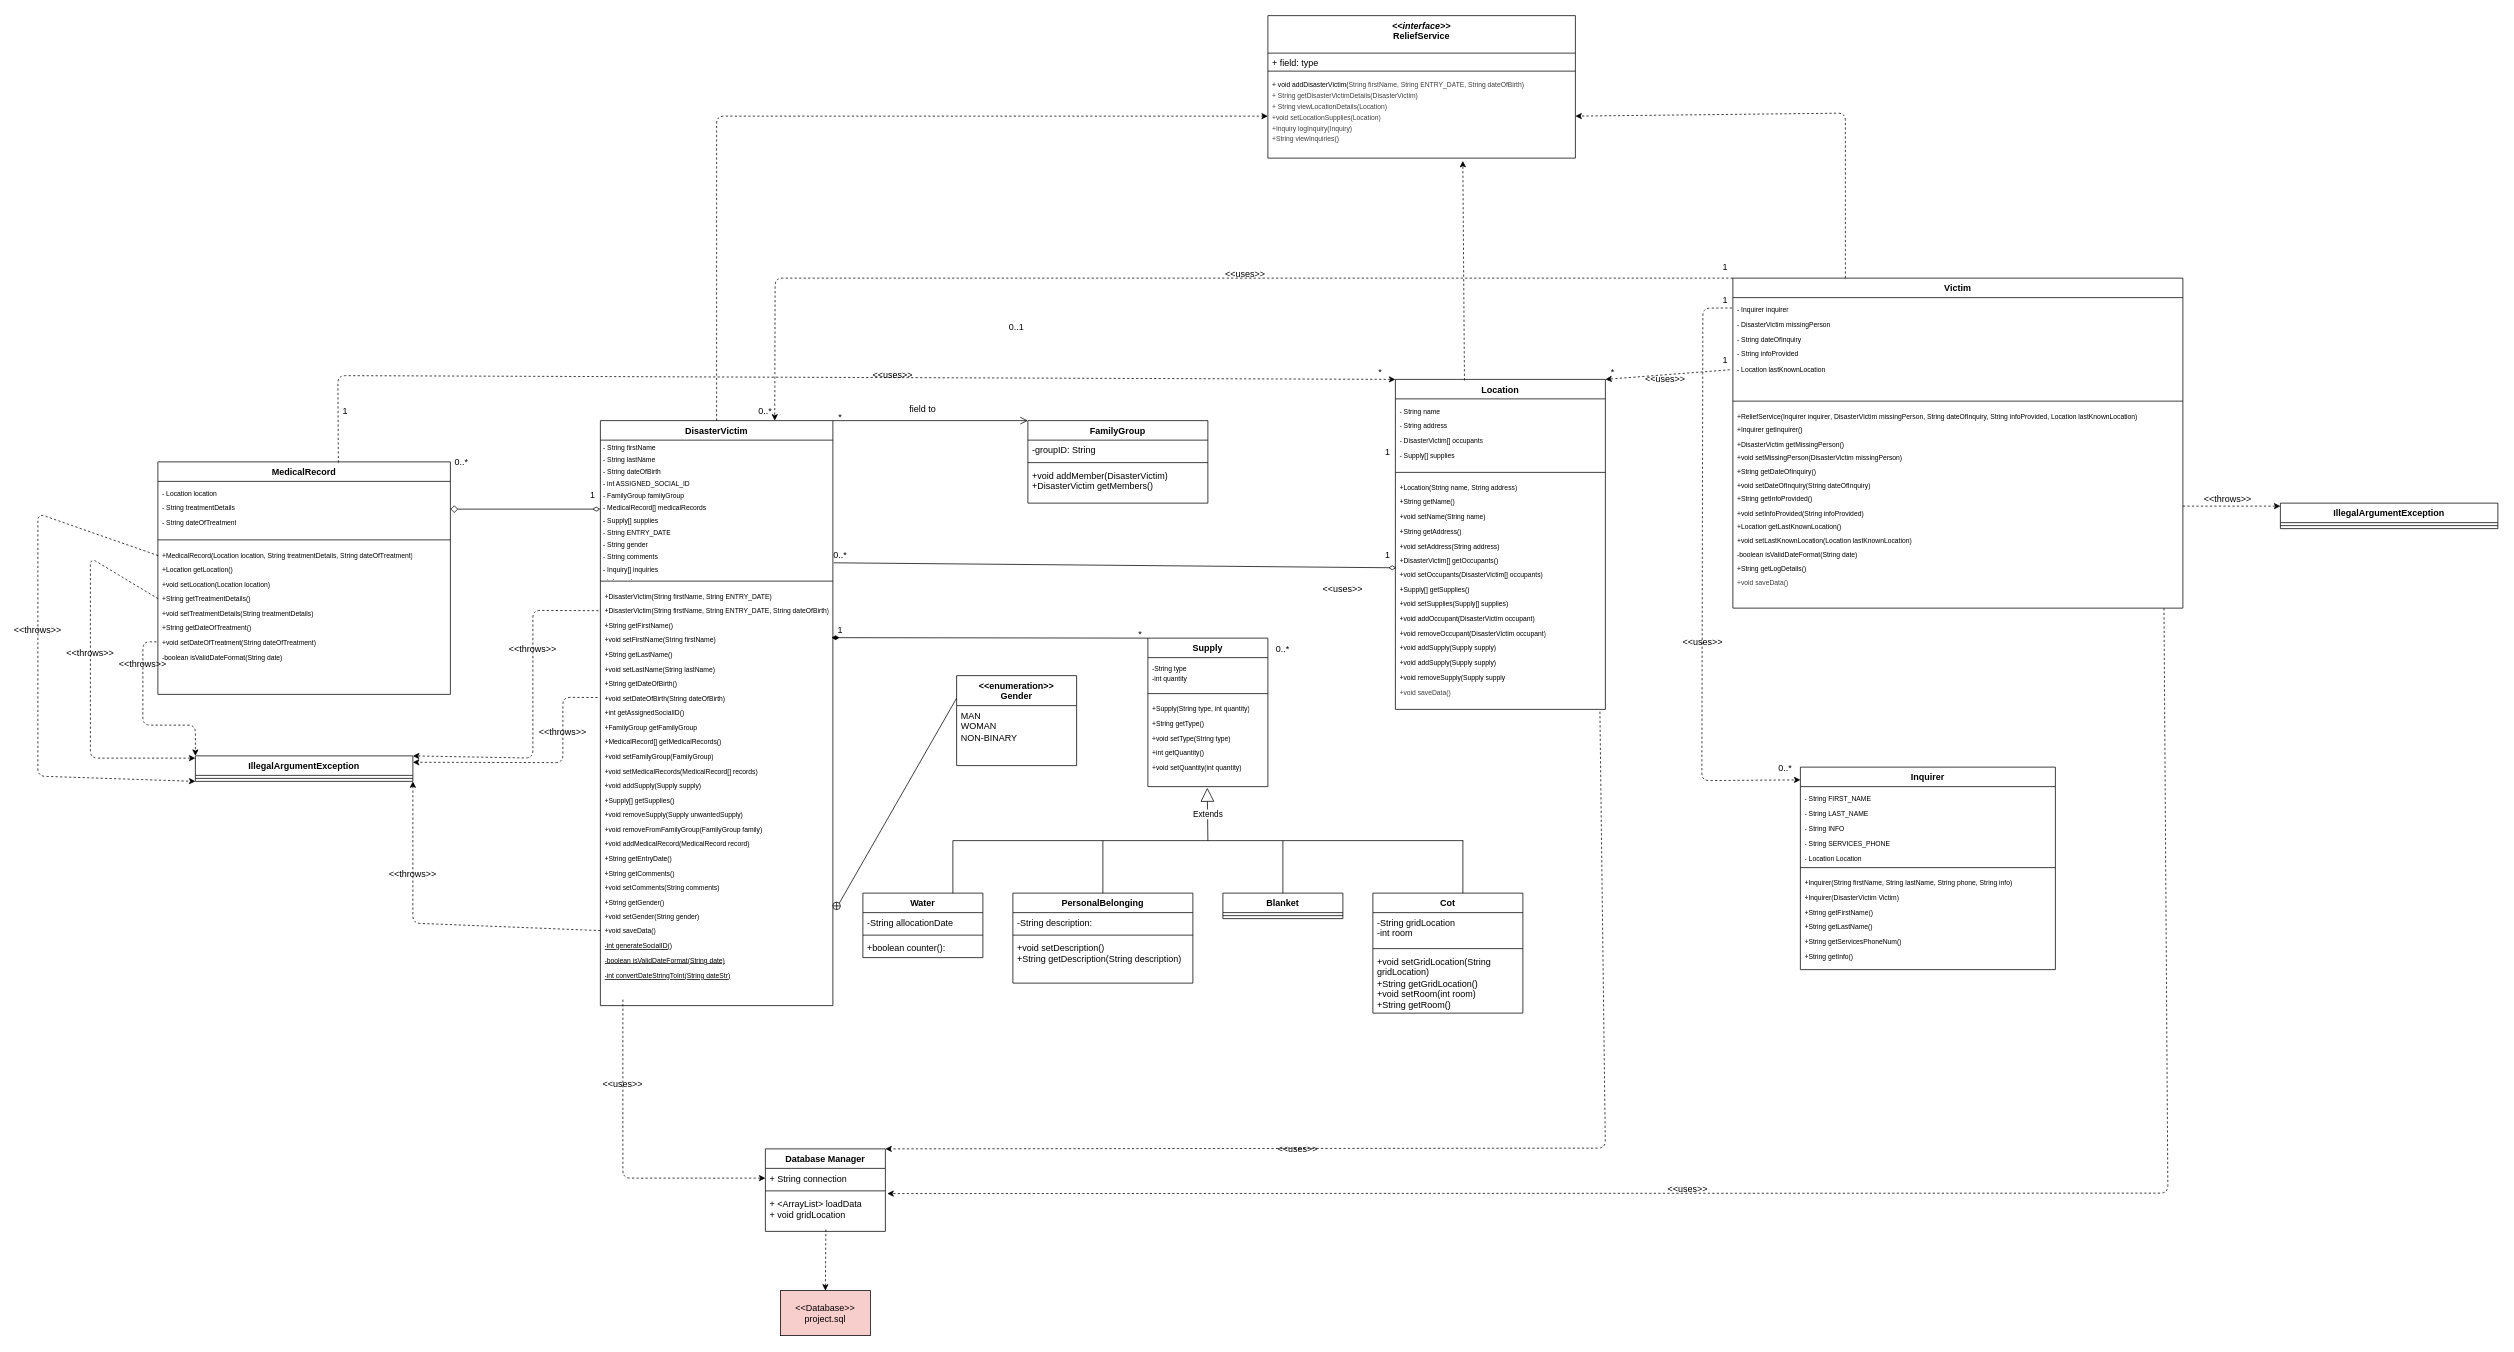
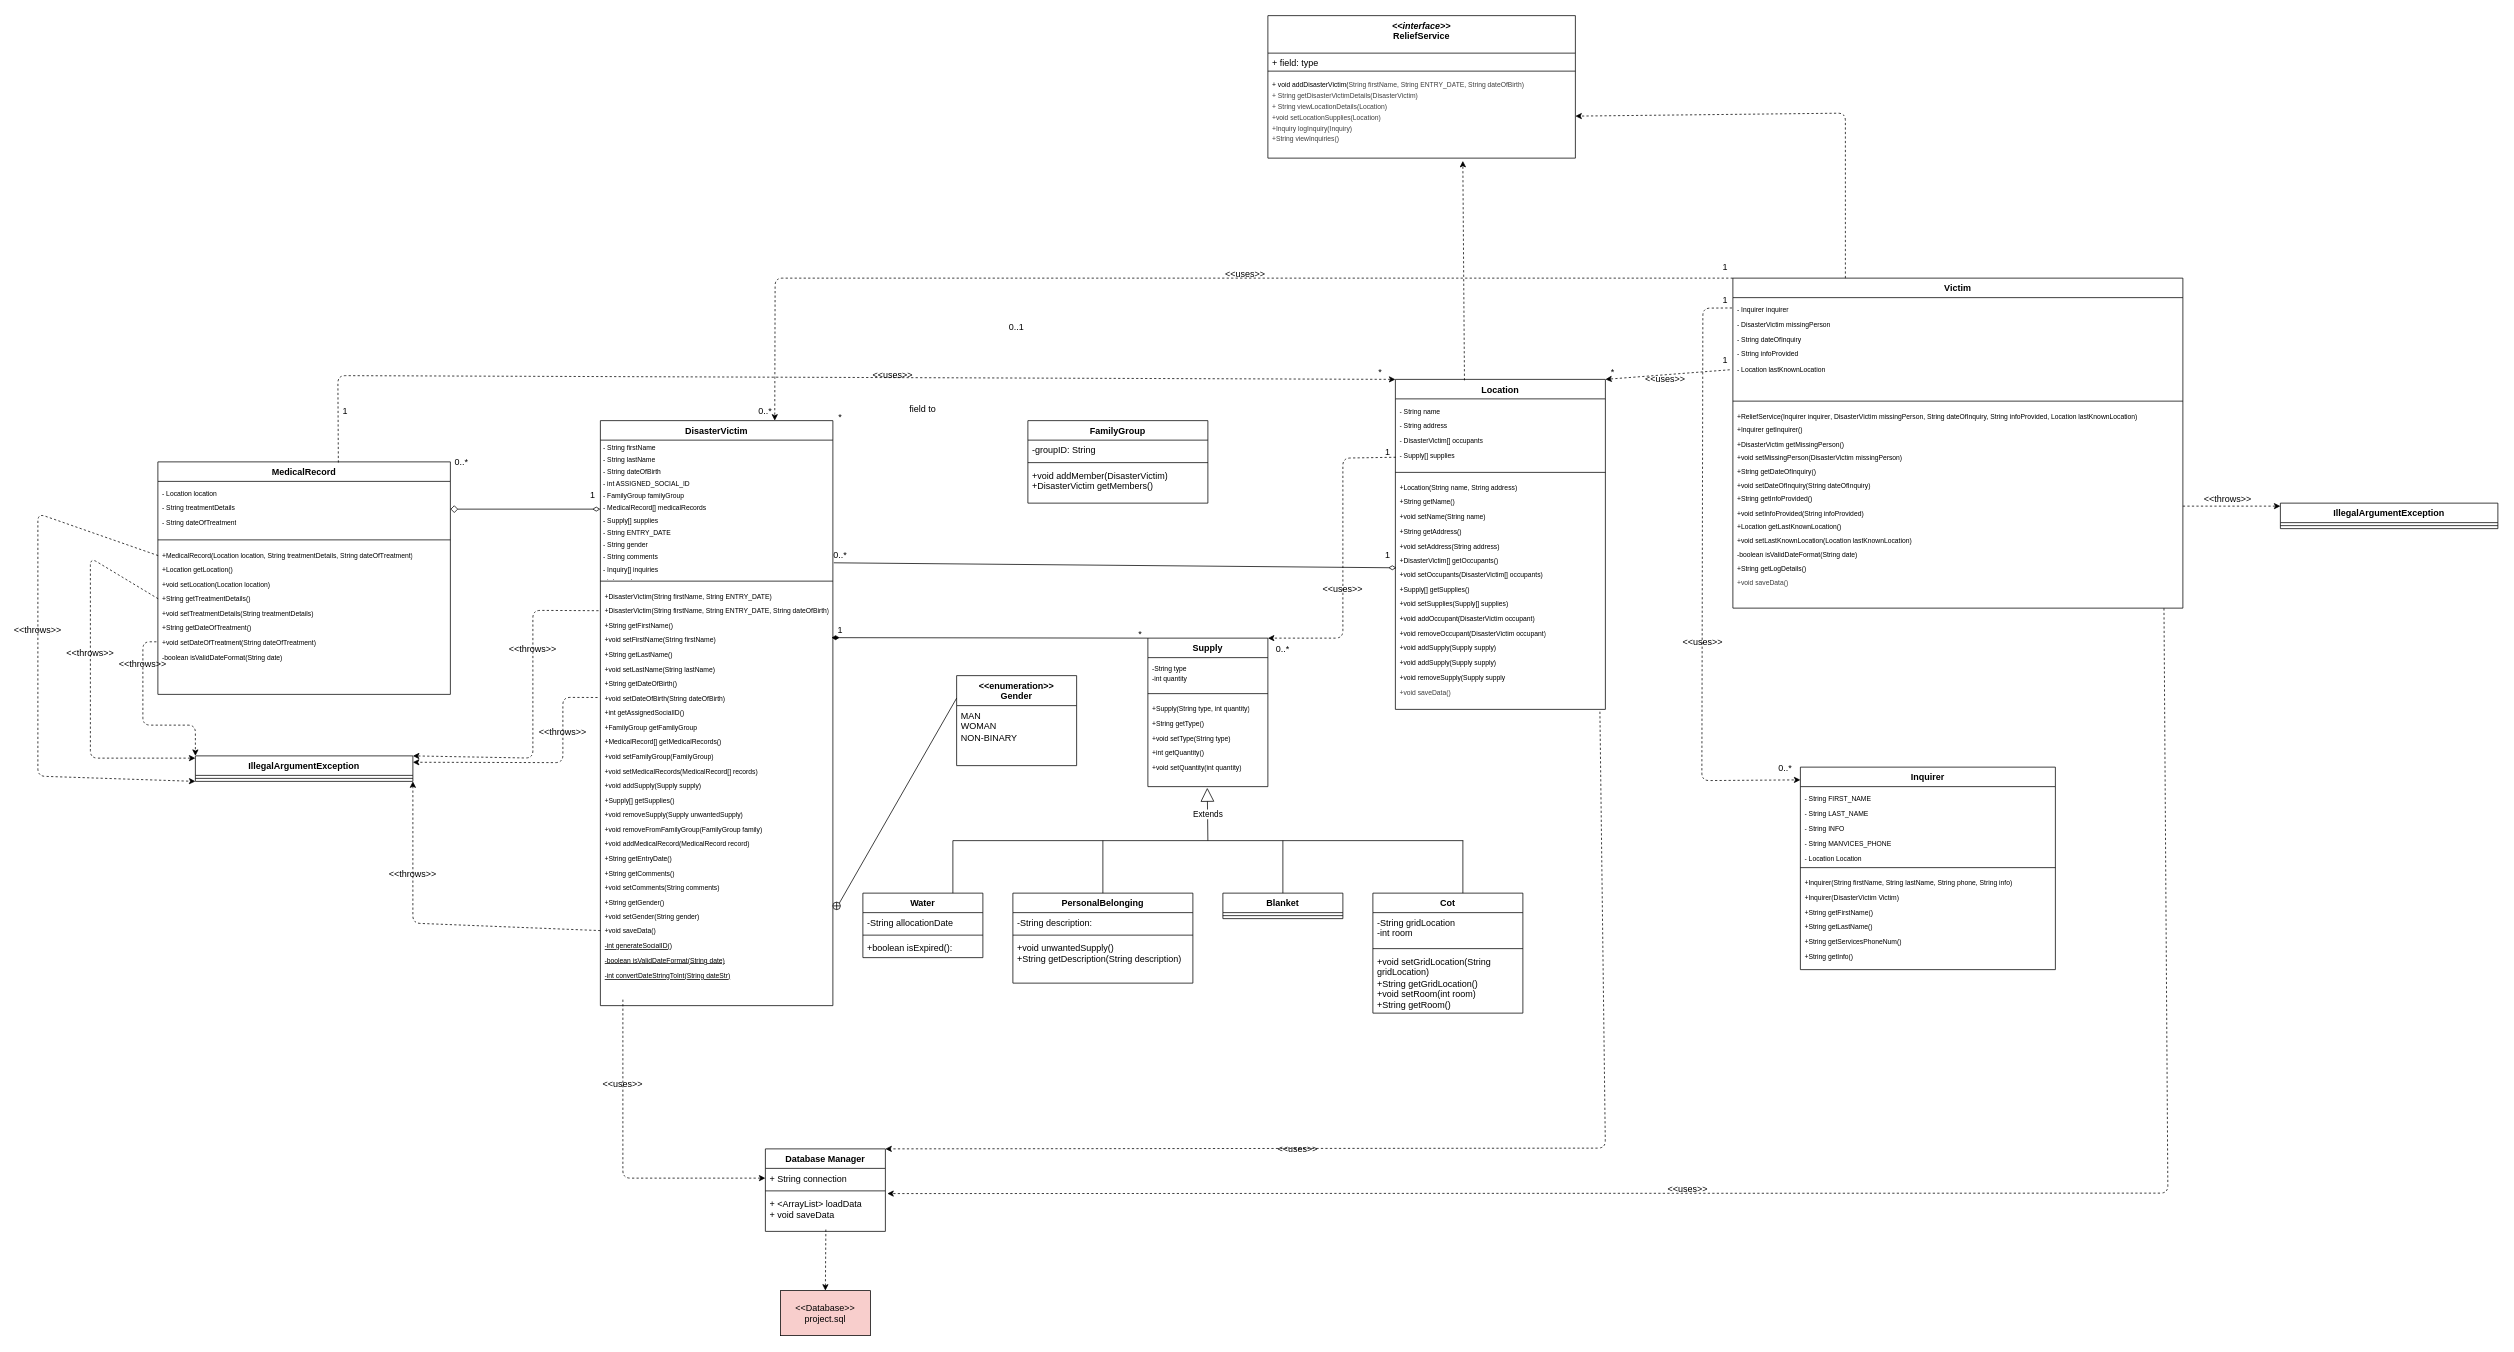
edge "DisasterVictim" -> "+ void addDisasterVictim(String firstName, String ENTRY_DATE, String dateOfBirth) + String getDisasterVictimDetails(DisasterVictim) + String viewLocationDetails(Location) +void setLocationSupplies(Location) +Inquiry logInquiry(Inquiry) +String viewInquiries()": removed
edge "DisasterVictim" -> "FamilyGroup": removed
edge "- String name- String address- DisasterVictim[] occupants- Supply[] supplies" -> "Supply": added
node "- String FIRST_NAME- String LAST_NAME- String INFO- String SERVICES_PHONE - Location Location": label "- String FIRST_NAME- String LAST_NAME- String INFO- String SERVICES_PHONE - Location Location" -> "- String FIRST_NAME- String LAST_NAME- String INFO- String MANVICES_PHONE - Location Location"
node "+boolean counter():": label "+boolean counter():" -> "+boolean isExpired():"
node "+void setDescription() +String getDescription(String description)": label "+void setDescription() +String getDescription(String description)" -> "+void unwantedSupply() +String getDescription(String description)"
node "+ <ArrayList> loadData + void gridLocation": label "+ <ArrayList> loadData + void gridLocation" -> "+ <ArrayList> loadData + void saveData"
